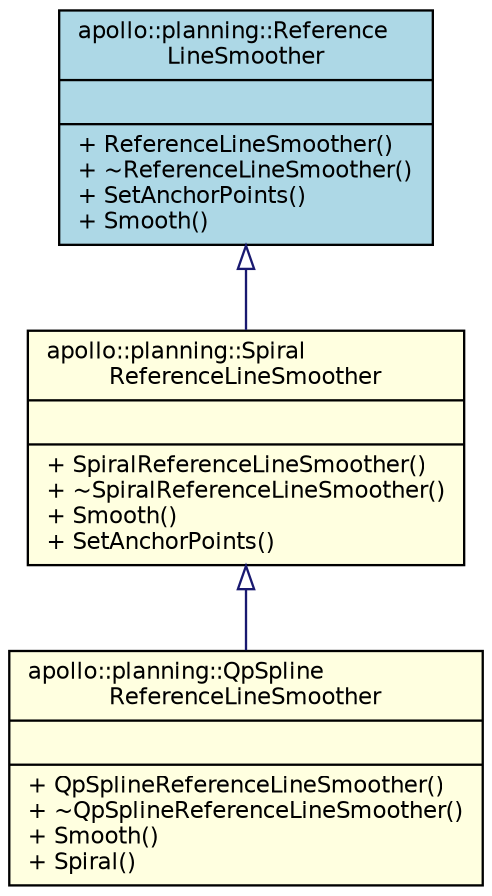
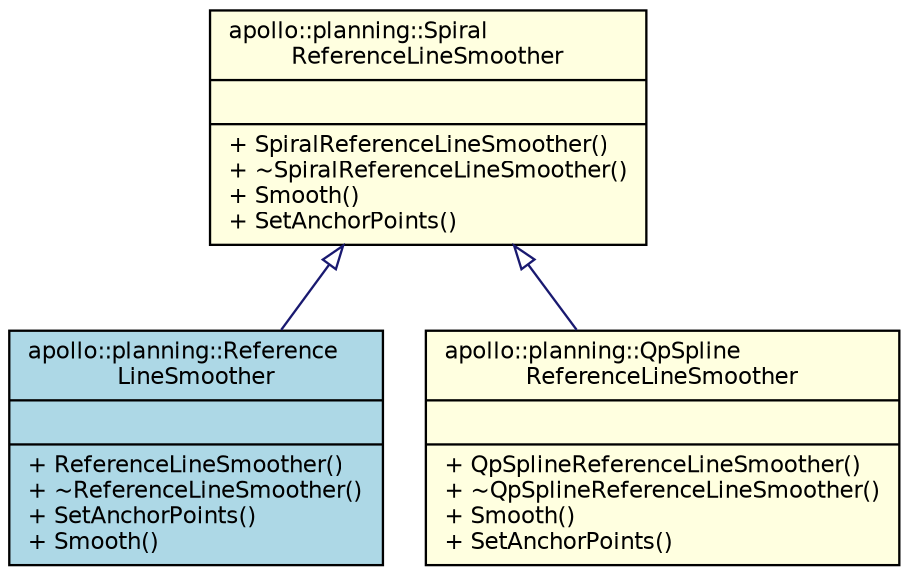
edge "apollo::planning::Spiral" -> "apollo::planning::Reference": reversed
node "apollo::planning::QpSpline": text "+ Spiral()" -> "+ SetAnchorPoints()"
